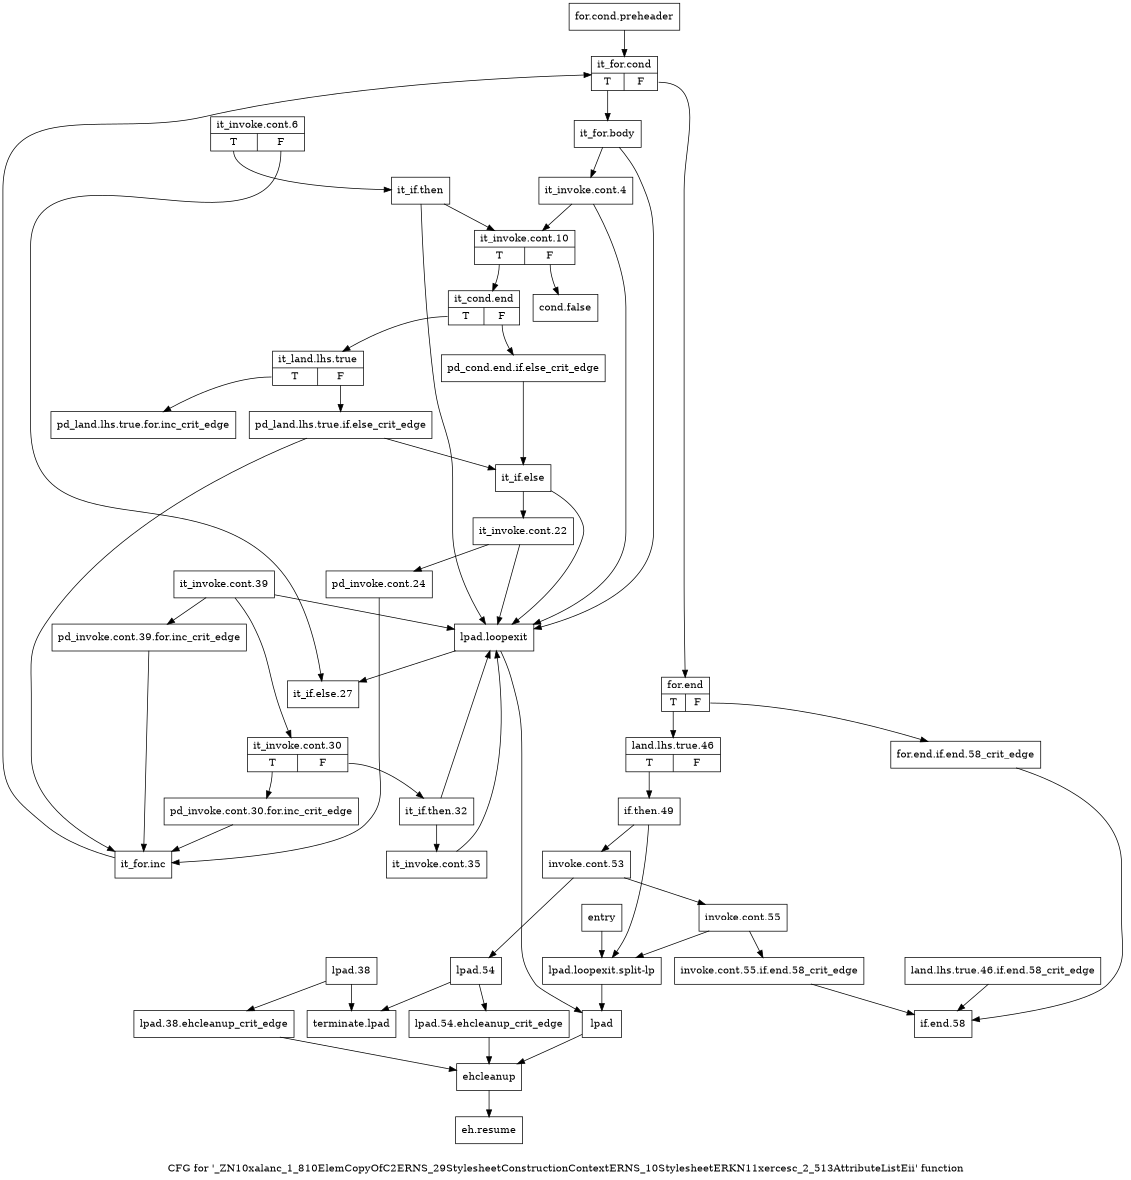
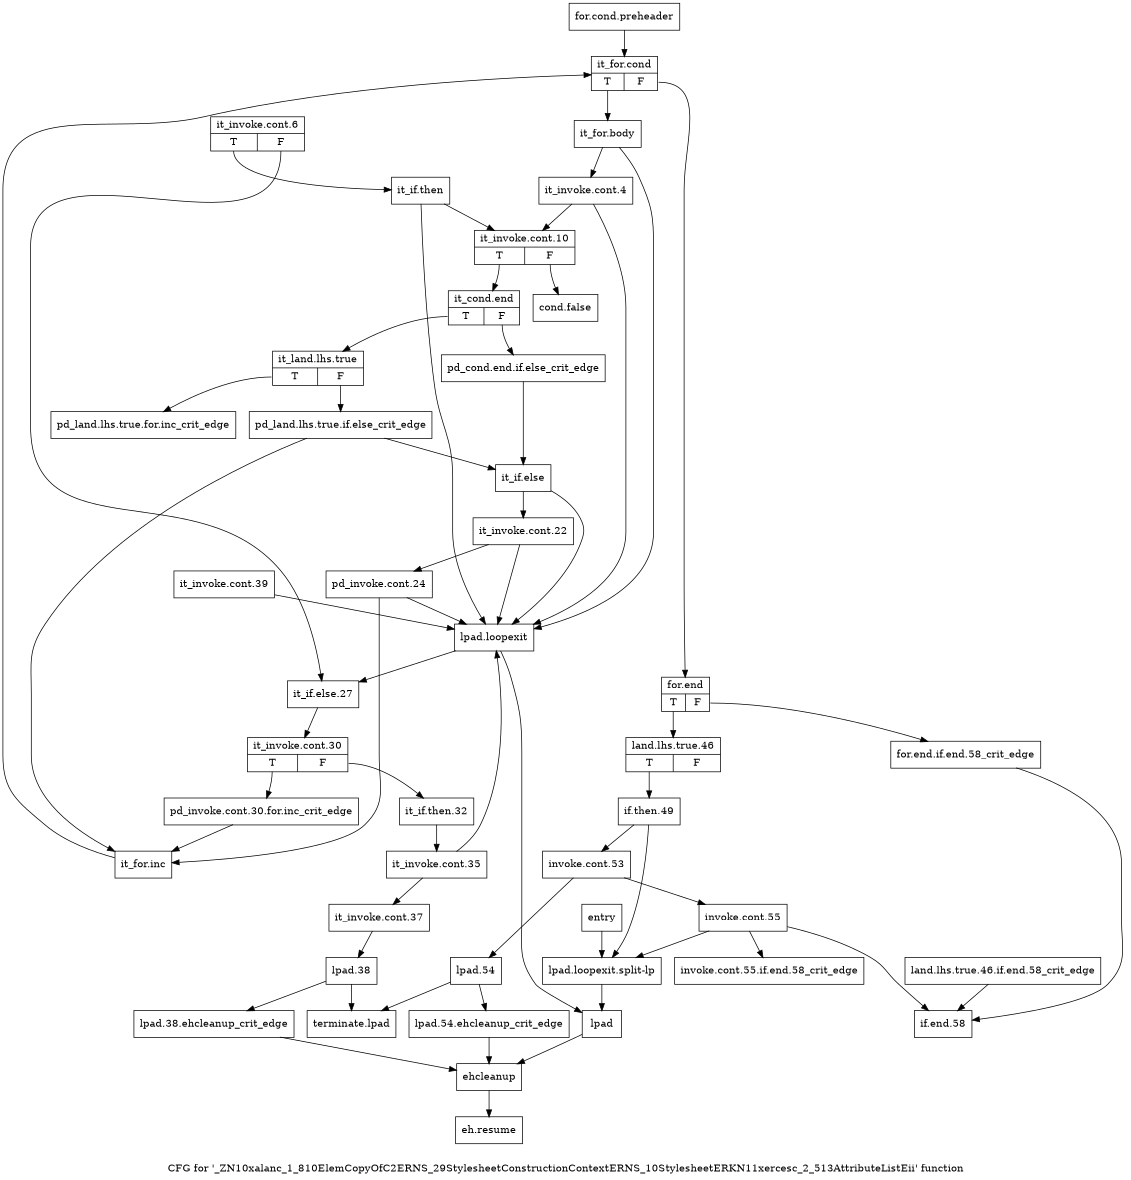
node "pd_invoke.cont.39.for.inc_crit_edge": removed
edge "it_invoke.cont.39" -> "it_invoke.cont.30": now "it_if.else.27" -> "it_invoke.cont.30"
edge "it_if.then.32" -> "lpad.loopexit": now "pd_invoke.cont.24" -> "lpad.loopexit"
node "it_invoke.cont.37": added
edge "invoke.cont.55.if.end.58_crit_edge" -> "if.end.58": now "invoke.cont.55" -> "if.end.58"
